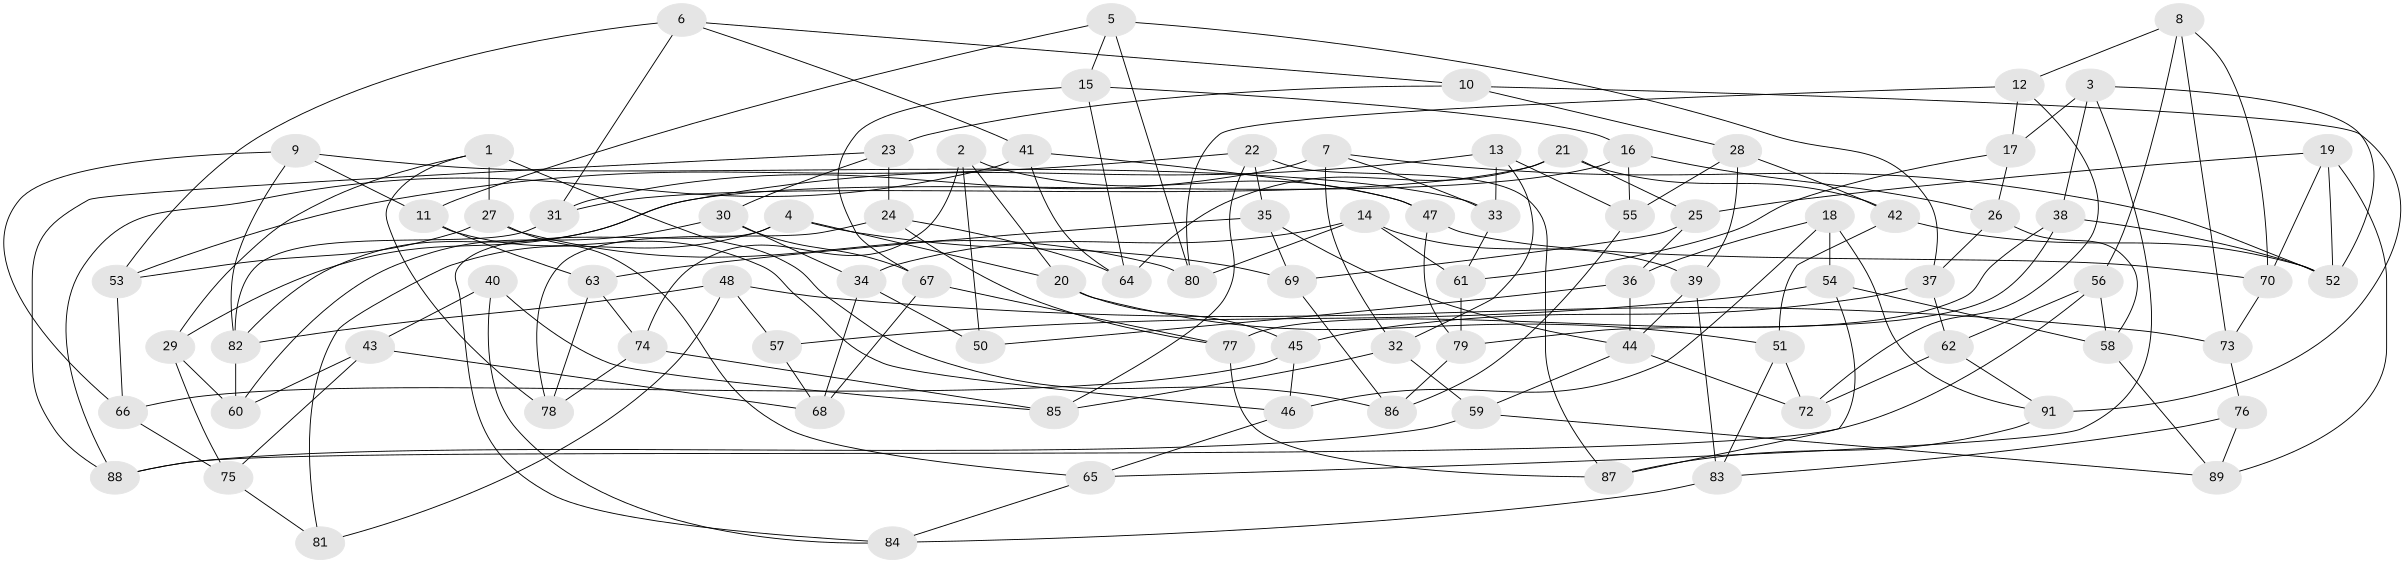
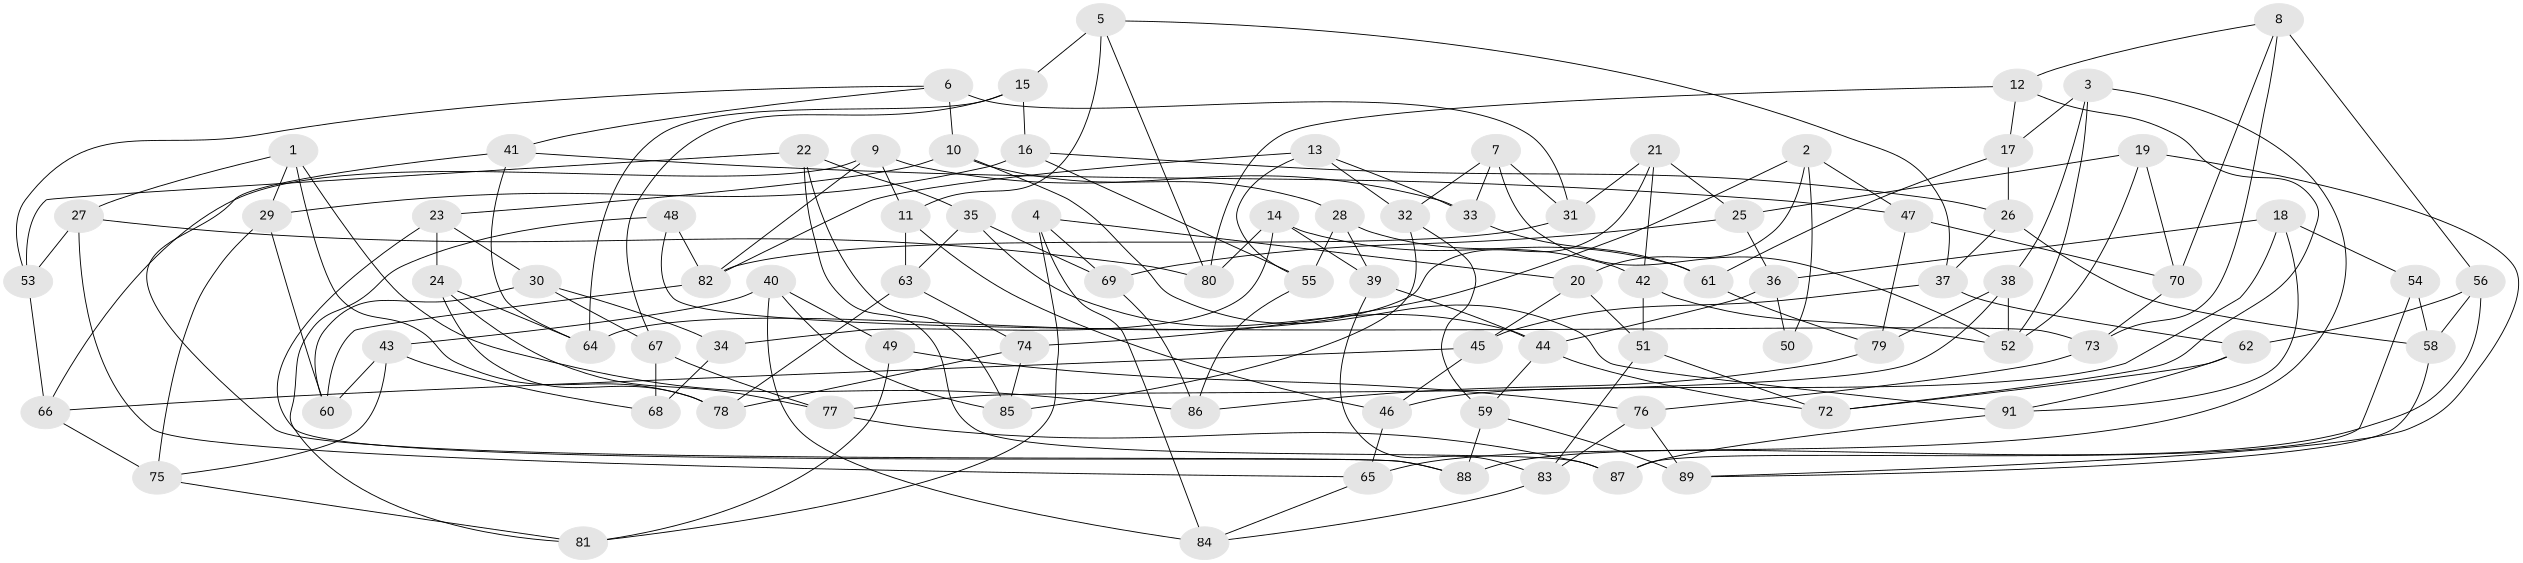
edge "34" -- "50": removed
node "57": removed
node "49": added
